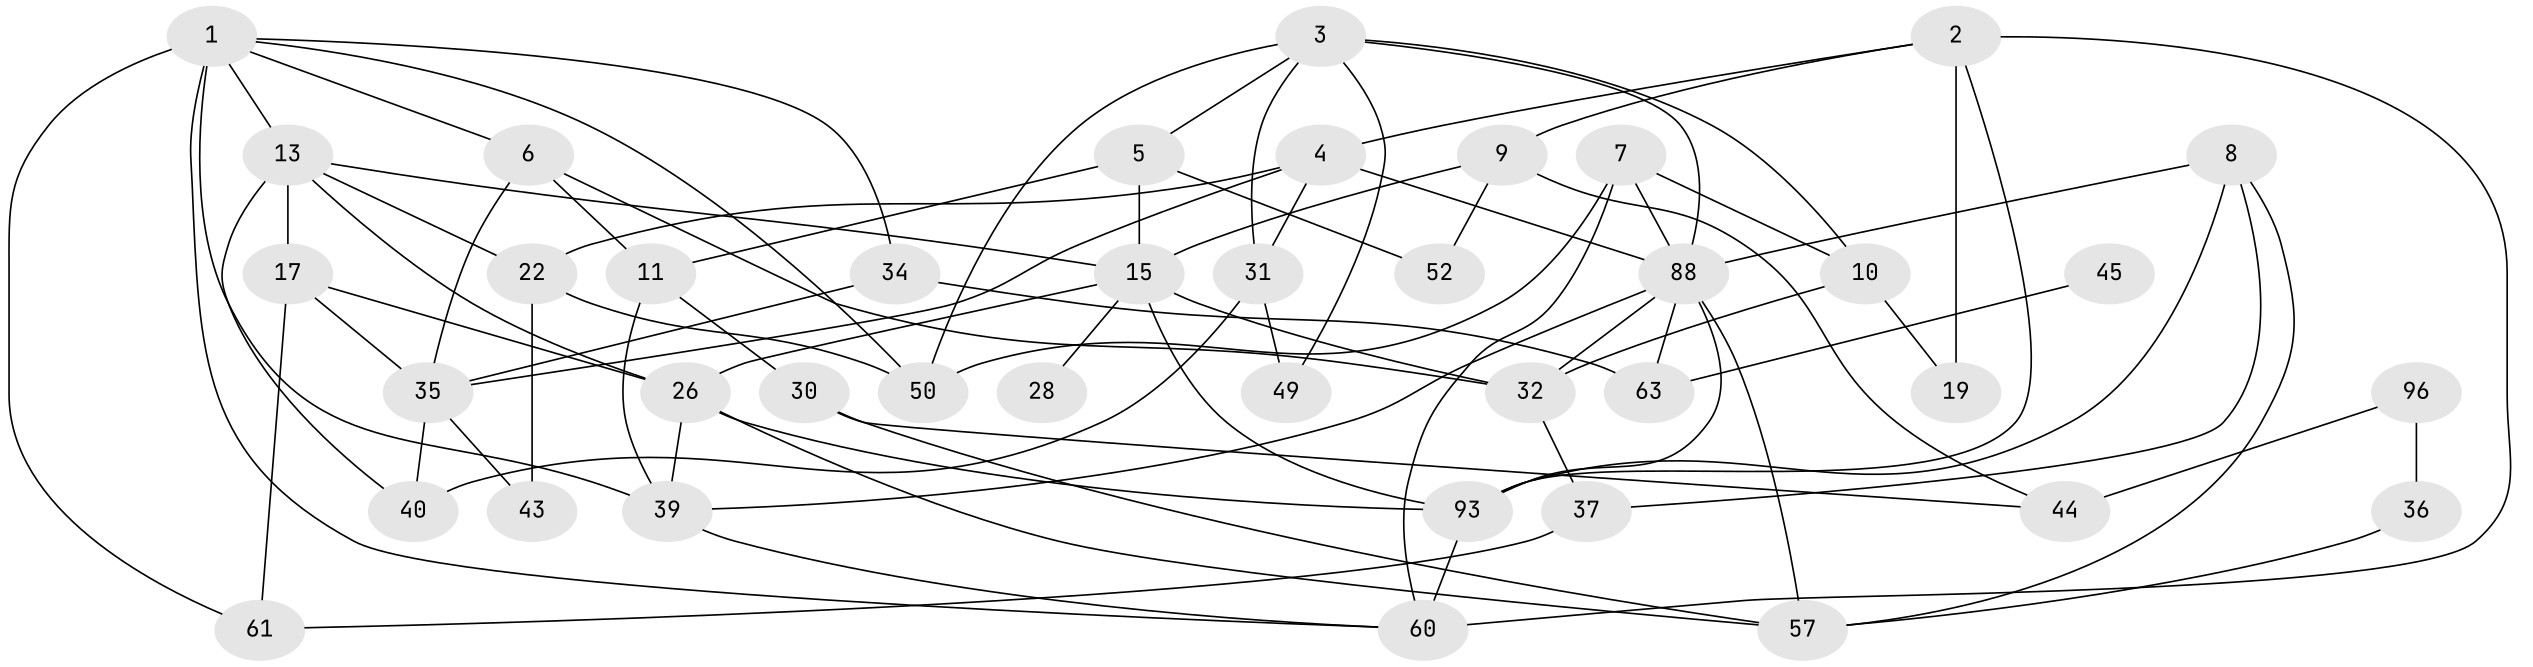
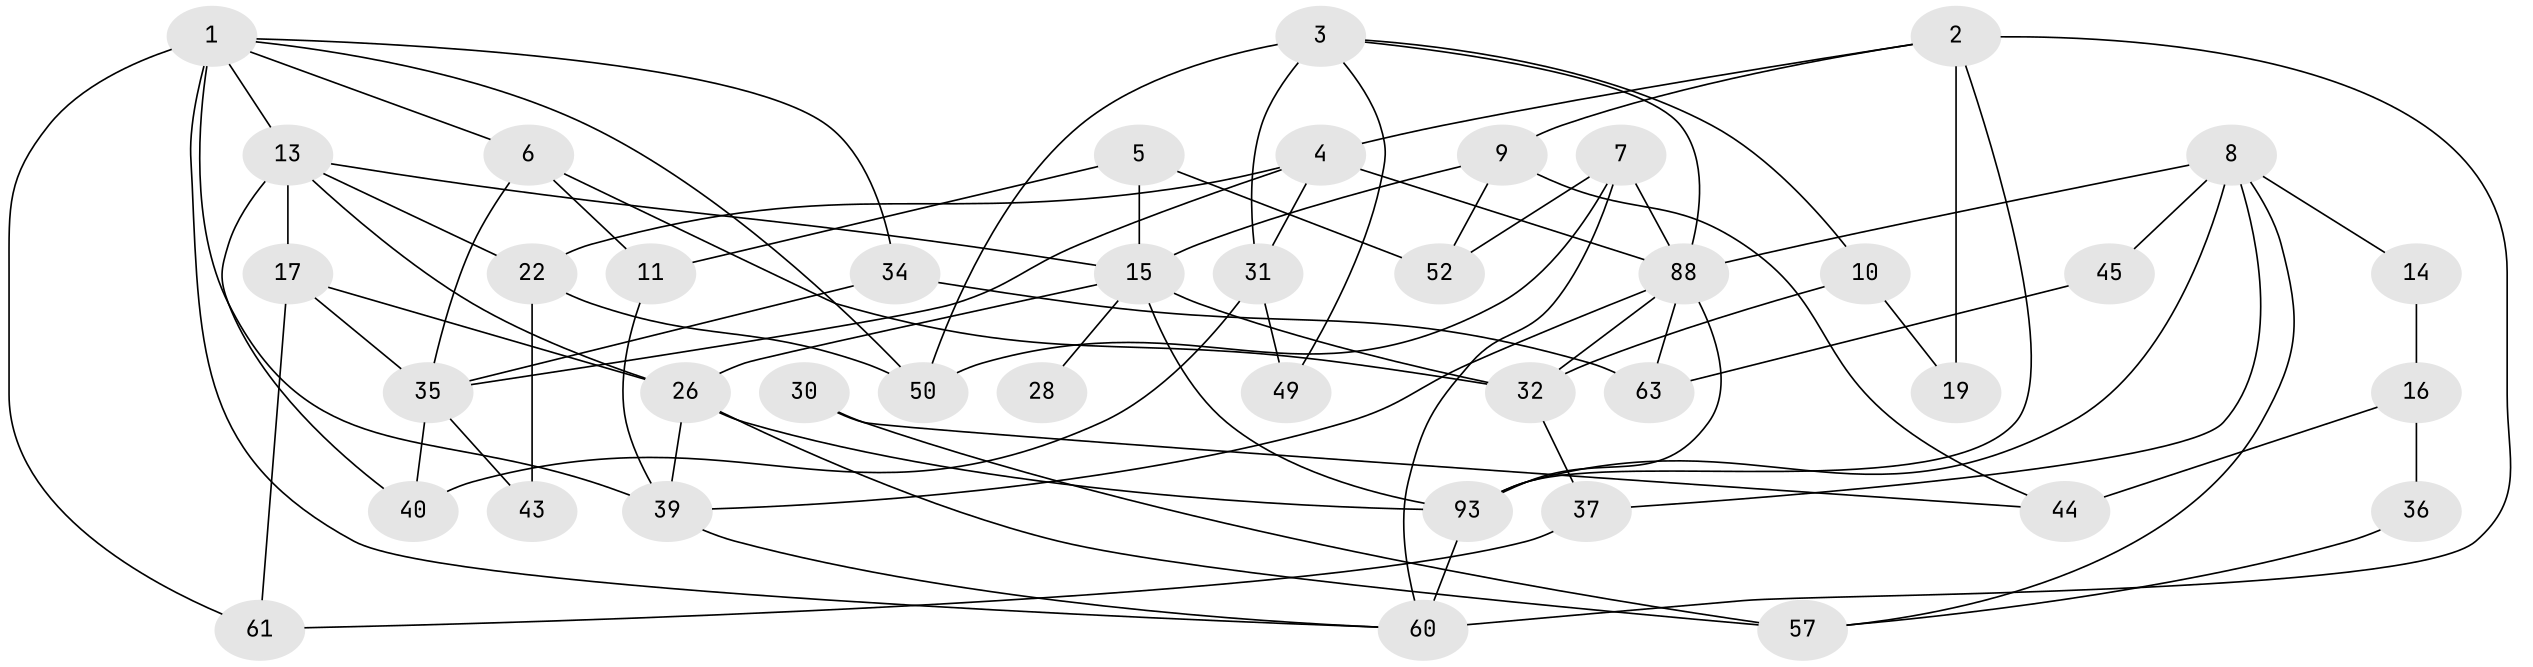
edge "3" -- "5": removed
edge "7" -- "10": now "7" -- "52"
edge "8" -- "45": added
node "14": added
edge "11" -- "30": removed
node "96": label "96" -> "16"
edge "88" -- "57": removed
